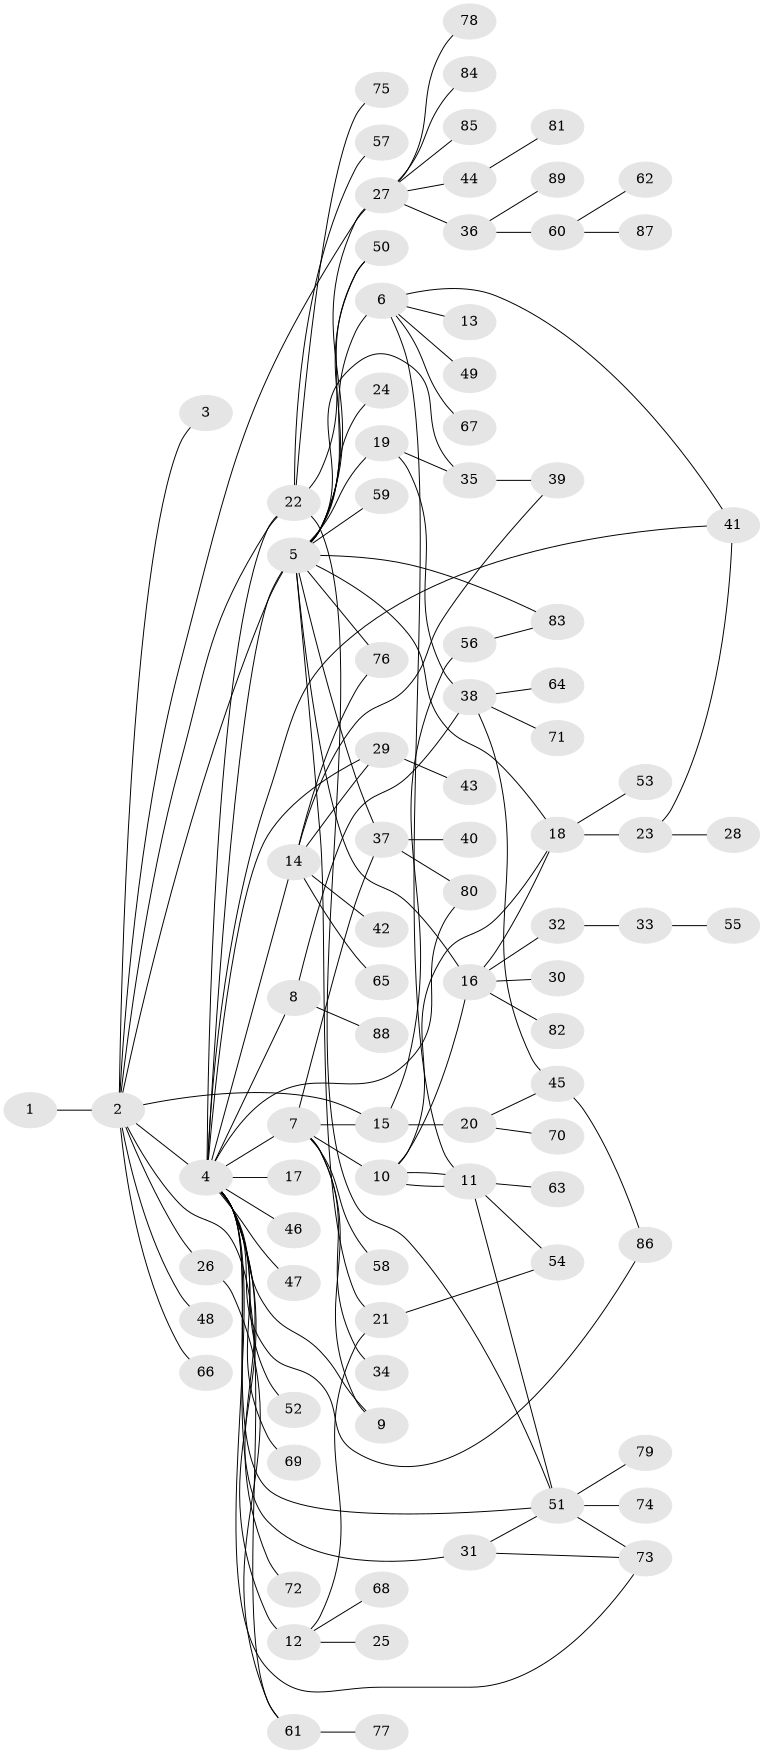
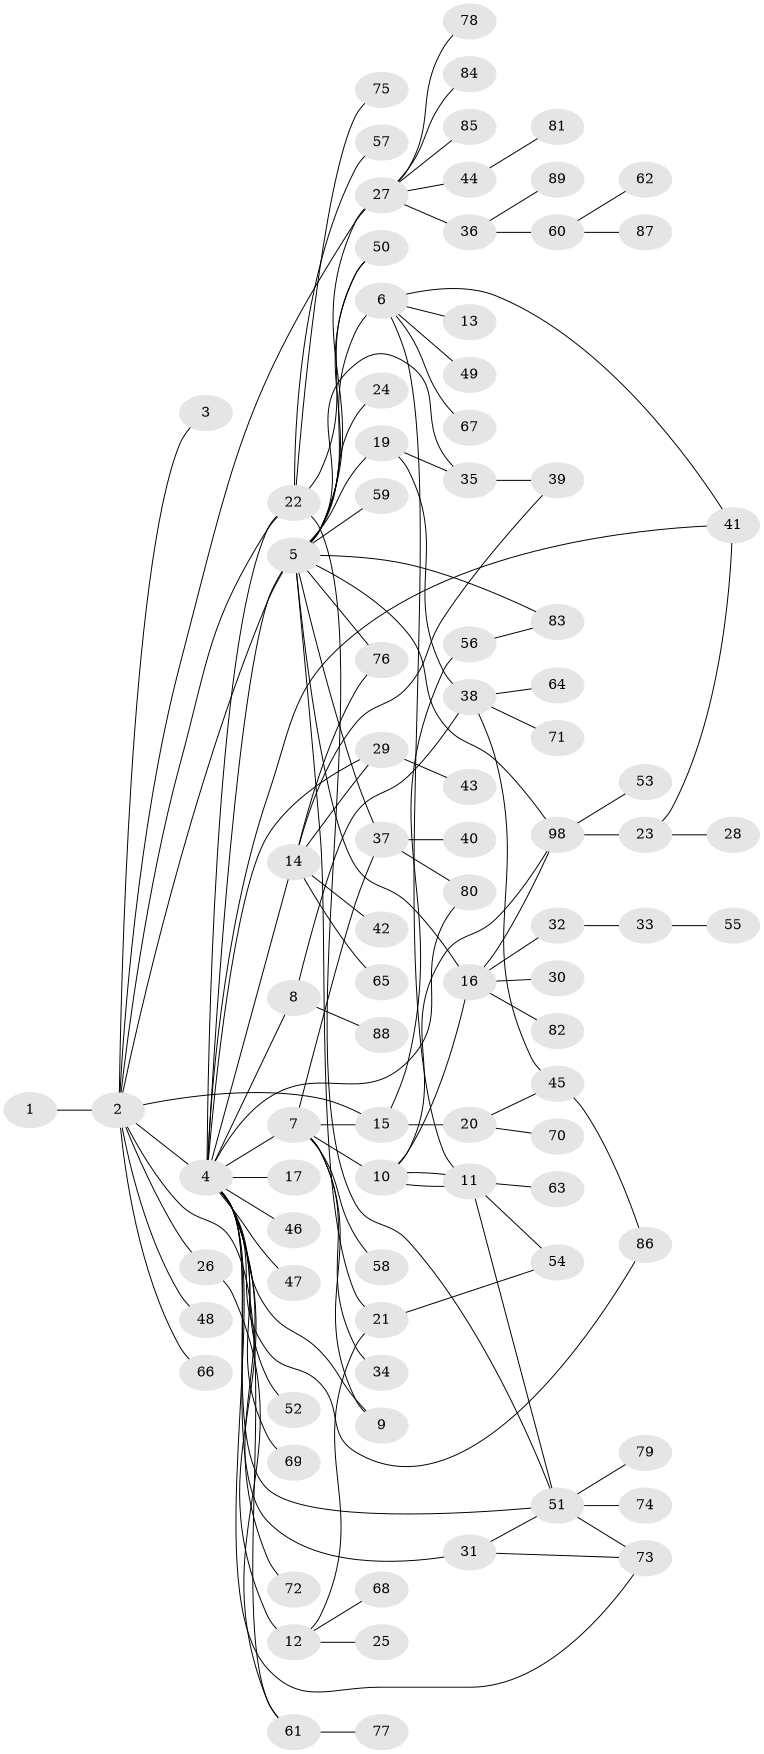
node "18": label "18" -> "98"
